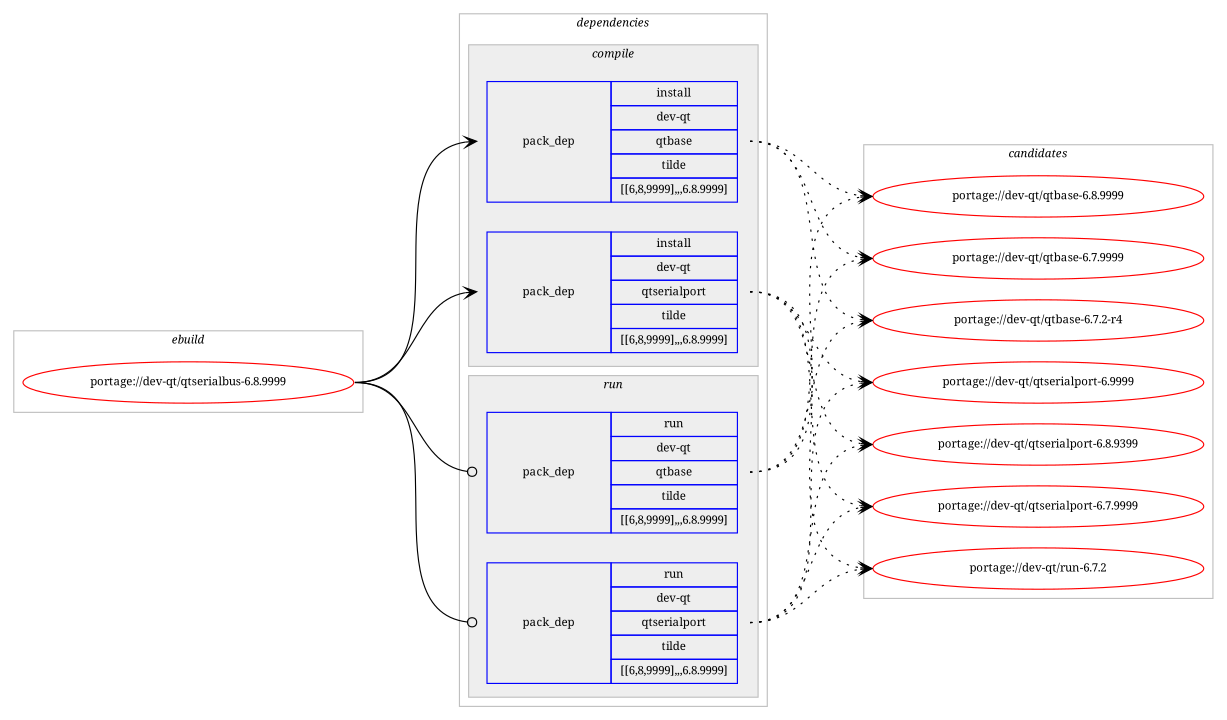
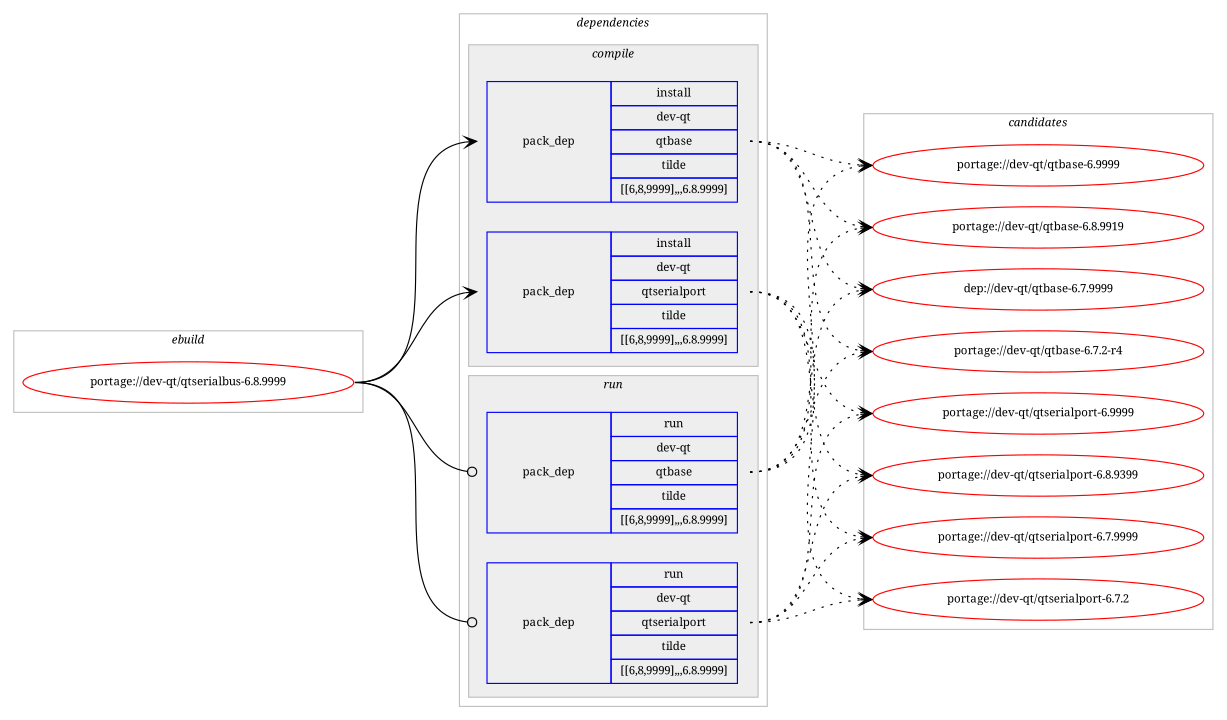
node "portage://dev-qt/qtbase-6.9999": added
node "portage://dev-qt/qtbase-6.8.9999": label "portage://dev-qt/qtbase-6.8.9999" -> "portage://dev-qt/qtbase-6.8.9919"
node "portage://dev-qt/qtbase-6.7.9999": label "portage://dev-qt/qtbase-6.7.9999" -> "dep://dev-qt/qtbase-6.7.9999"
node "portage://dev-qt/run-6.7.2": label "portage://dev-qt/run-6.7.2" -> "portage://dev-qt/qtserialport-6.7.2"
